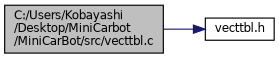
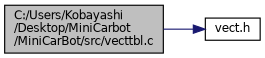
node "vecttbl.h": label "vecttbl.h" -> "vect.h"
